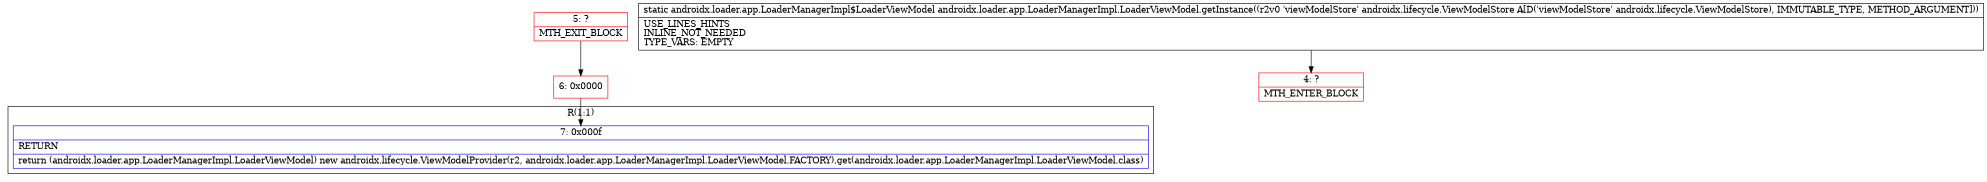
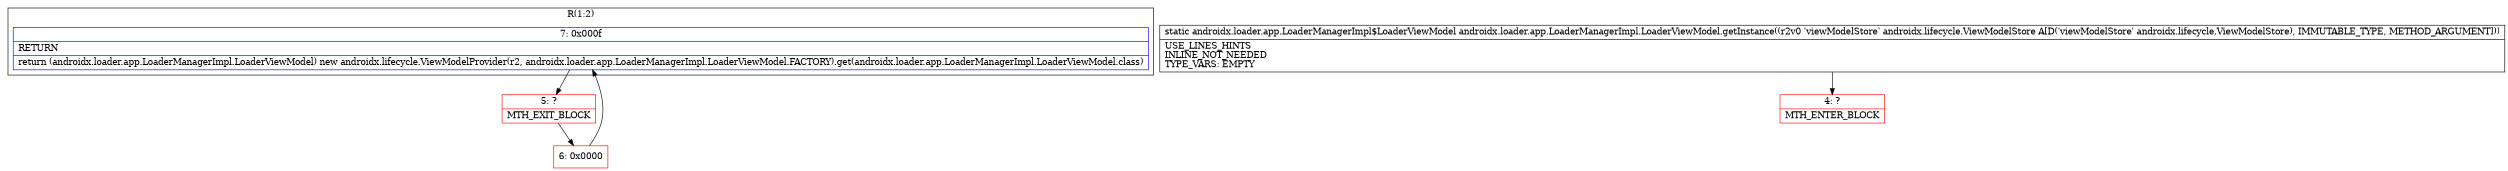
edge "7: 0x000f" -> "5: ?": added
cluster "R(1:1)": label "R(1:1)" -> "R(1:2)"
